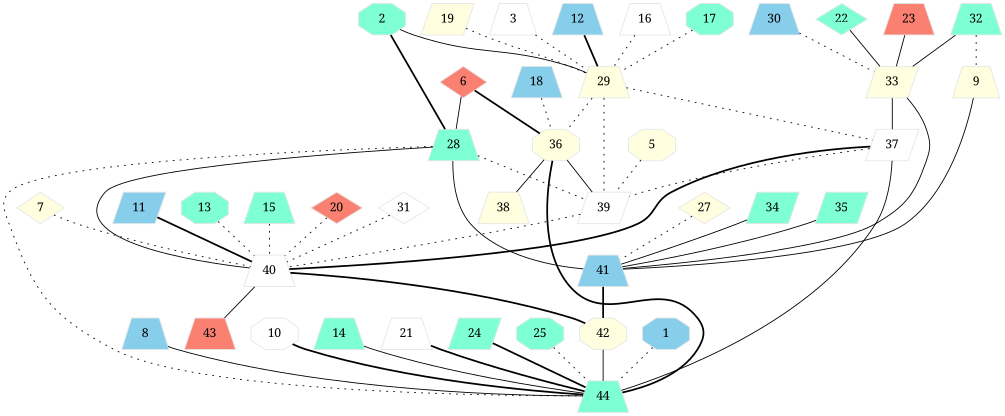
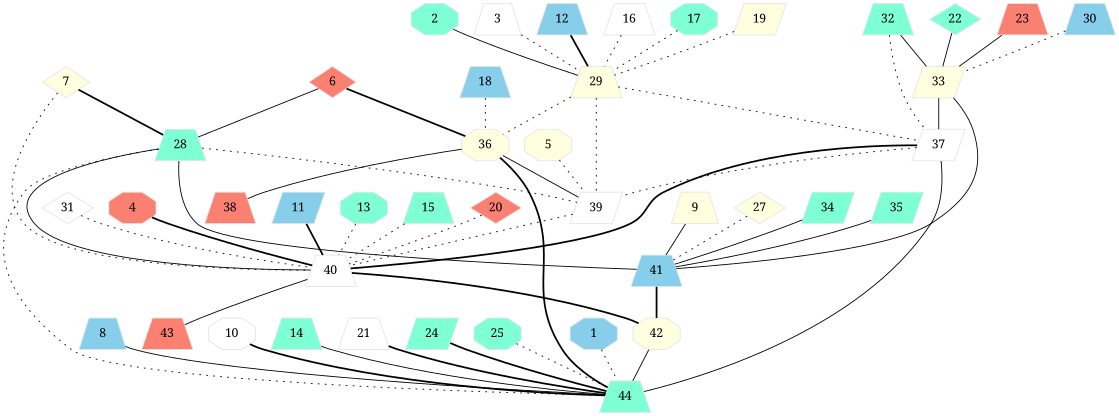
edge "32" -- "9": now "32" -- "37"
edge "2" -- "28": now "7" -- "28"
node "4": added
node "38": fillcolor lightyellow -> salmon
